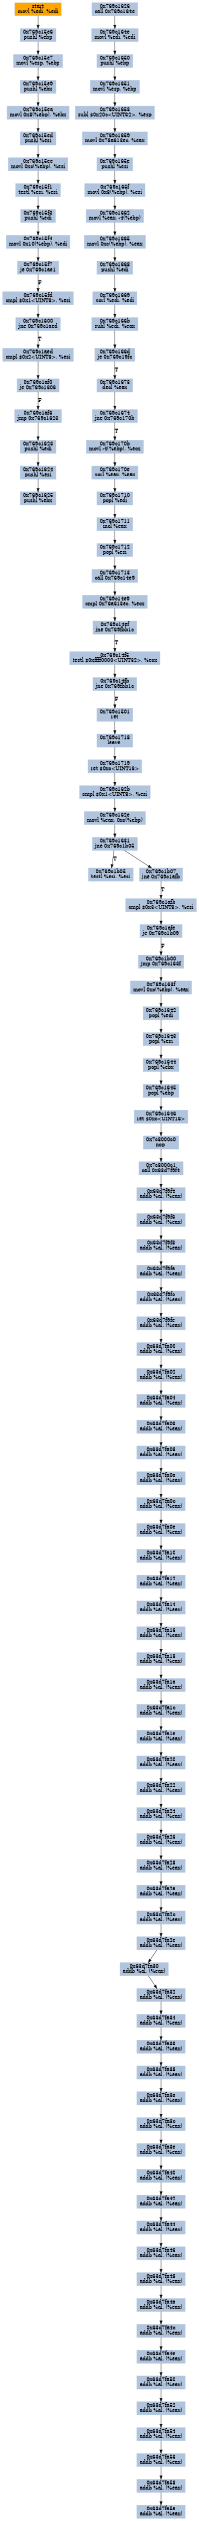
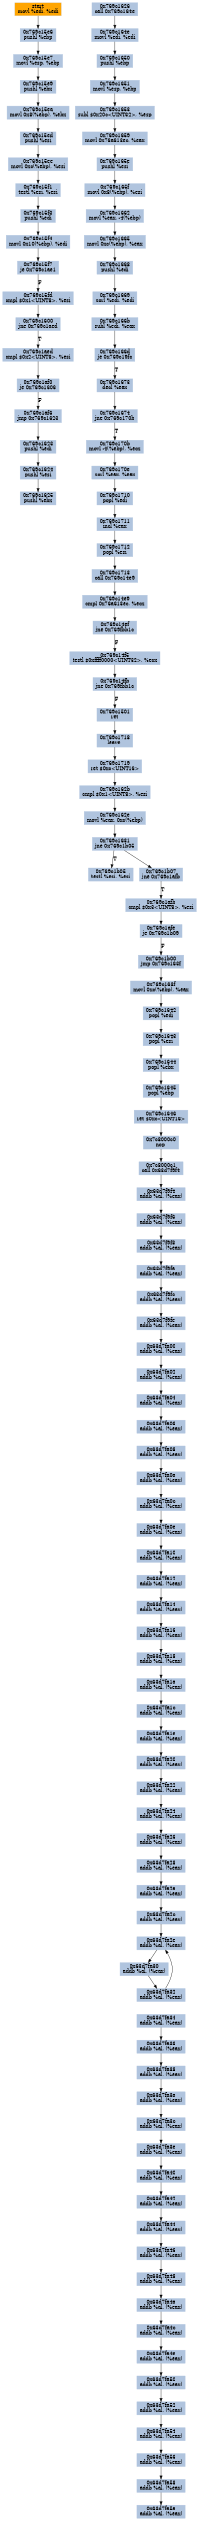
edge "0x769c14ef jne 0x769fbb1c" -> "0x769c14f5 testl $0xffff0000<UINT32>, %ecx": label "T" -> "F"
edge "0x63d7fa32 addb %al, (%eax)" -> "0x63d7fa34 addb %al, (%eax)": now "0x63d7fa32 addb %al, (%eax)" -> "0x63d7fa2e addb %al, (%eax)"
